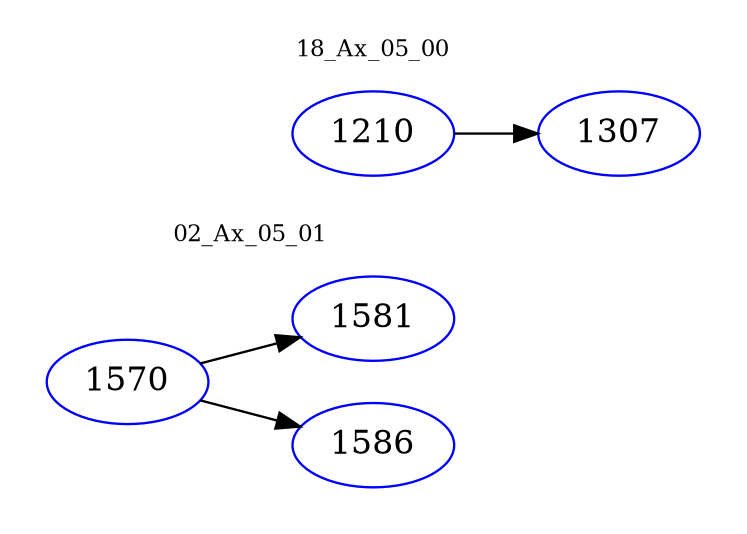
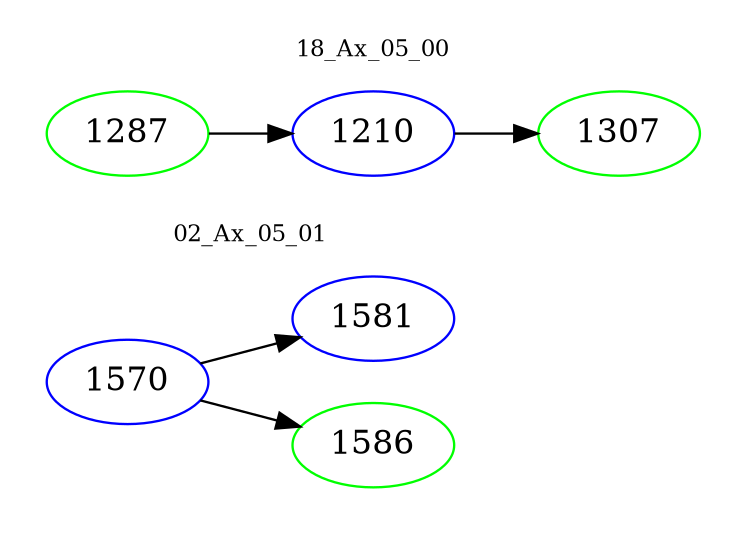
node "1287": added
node "1307": color blue -> green
node "1586": color blue -> green
